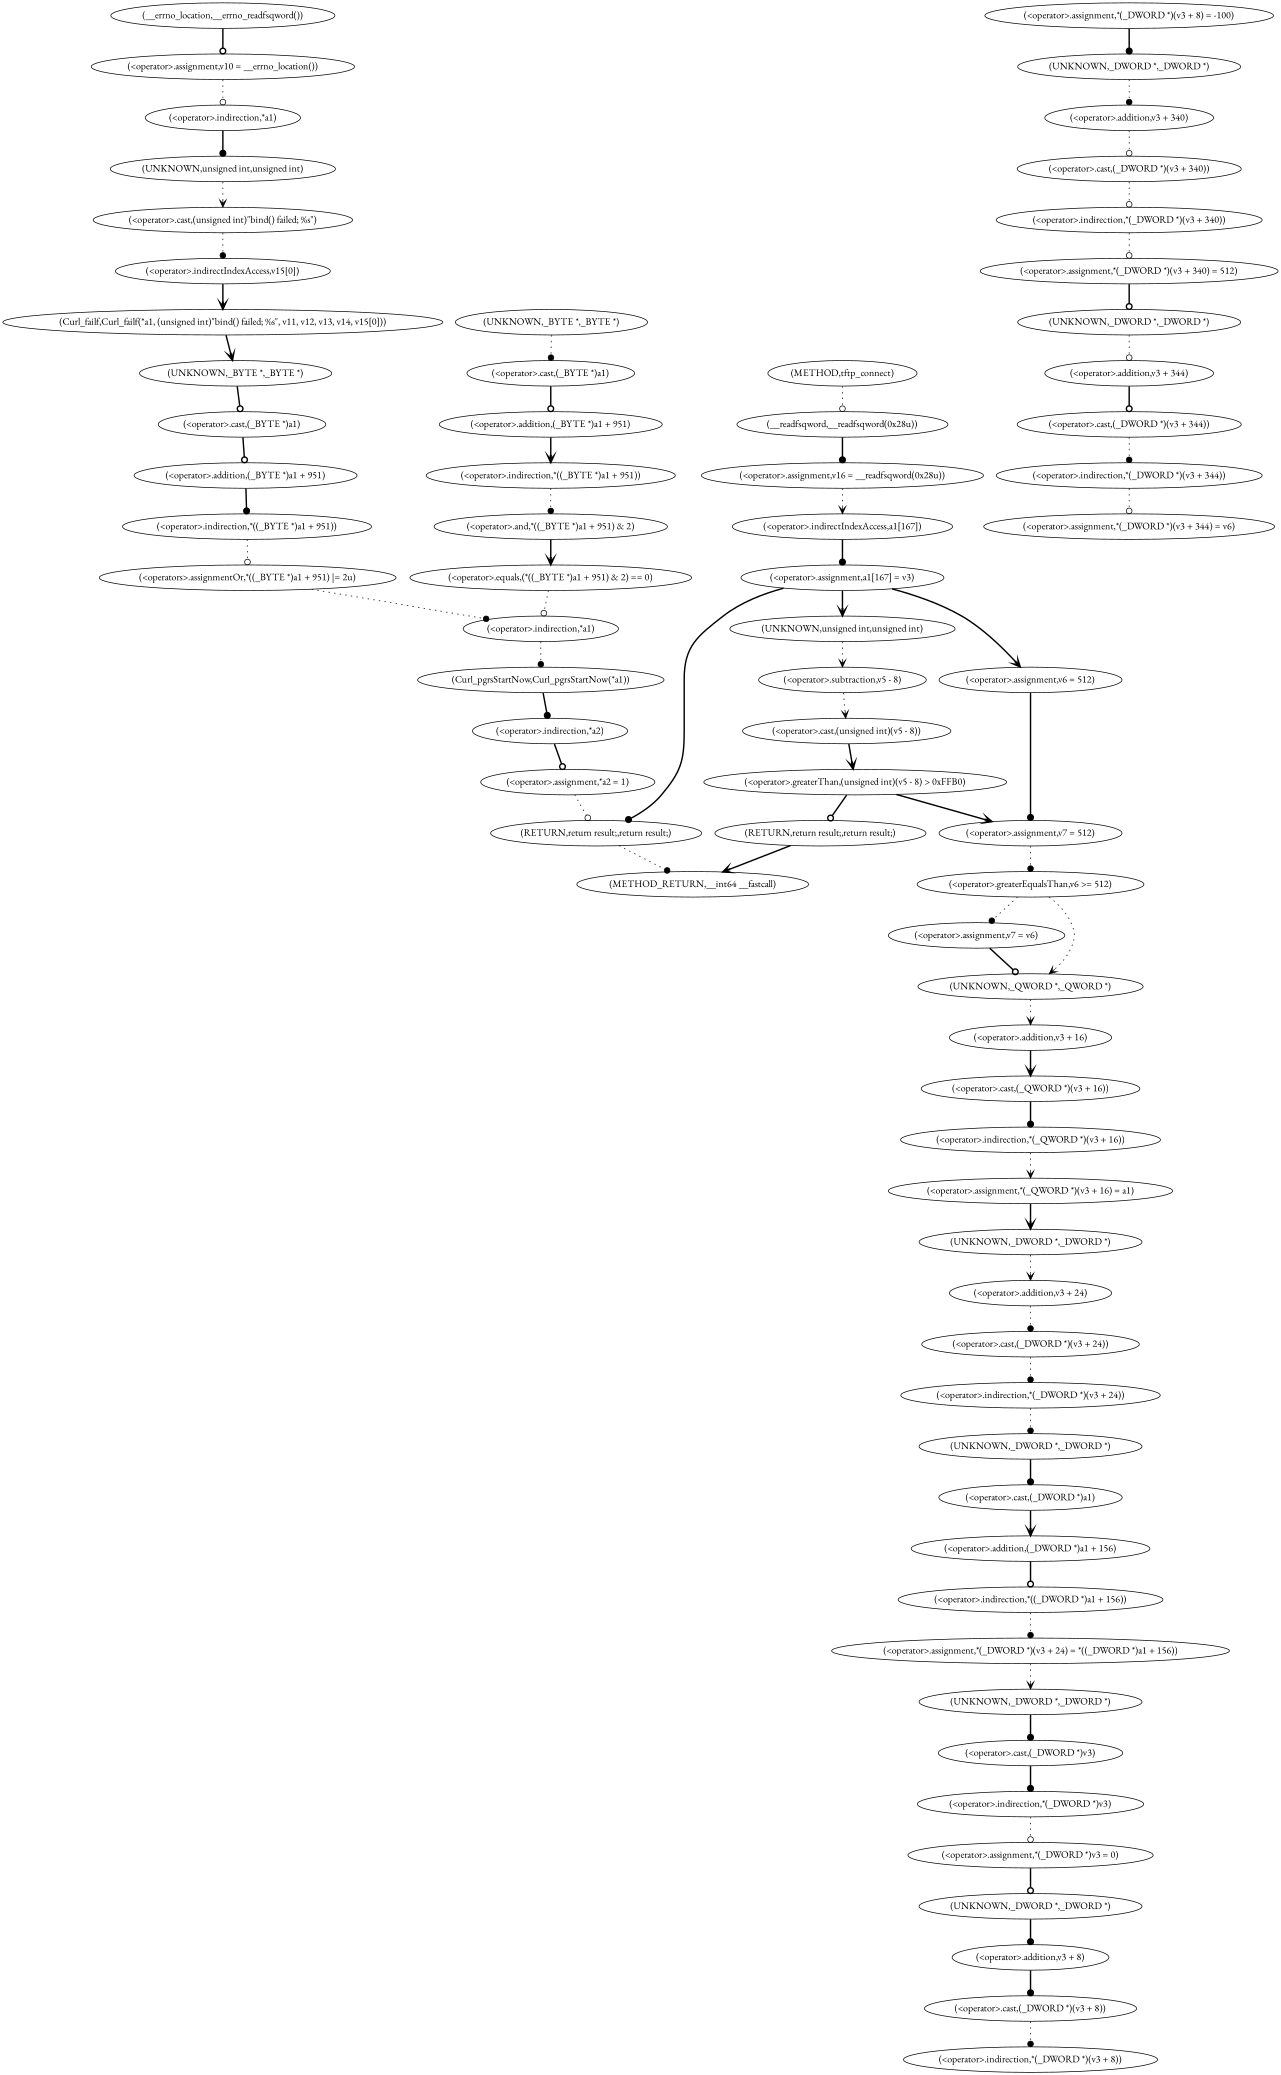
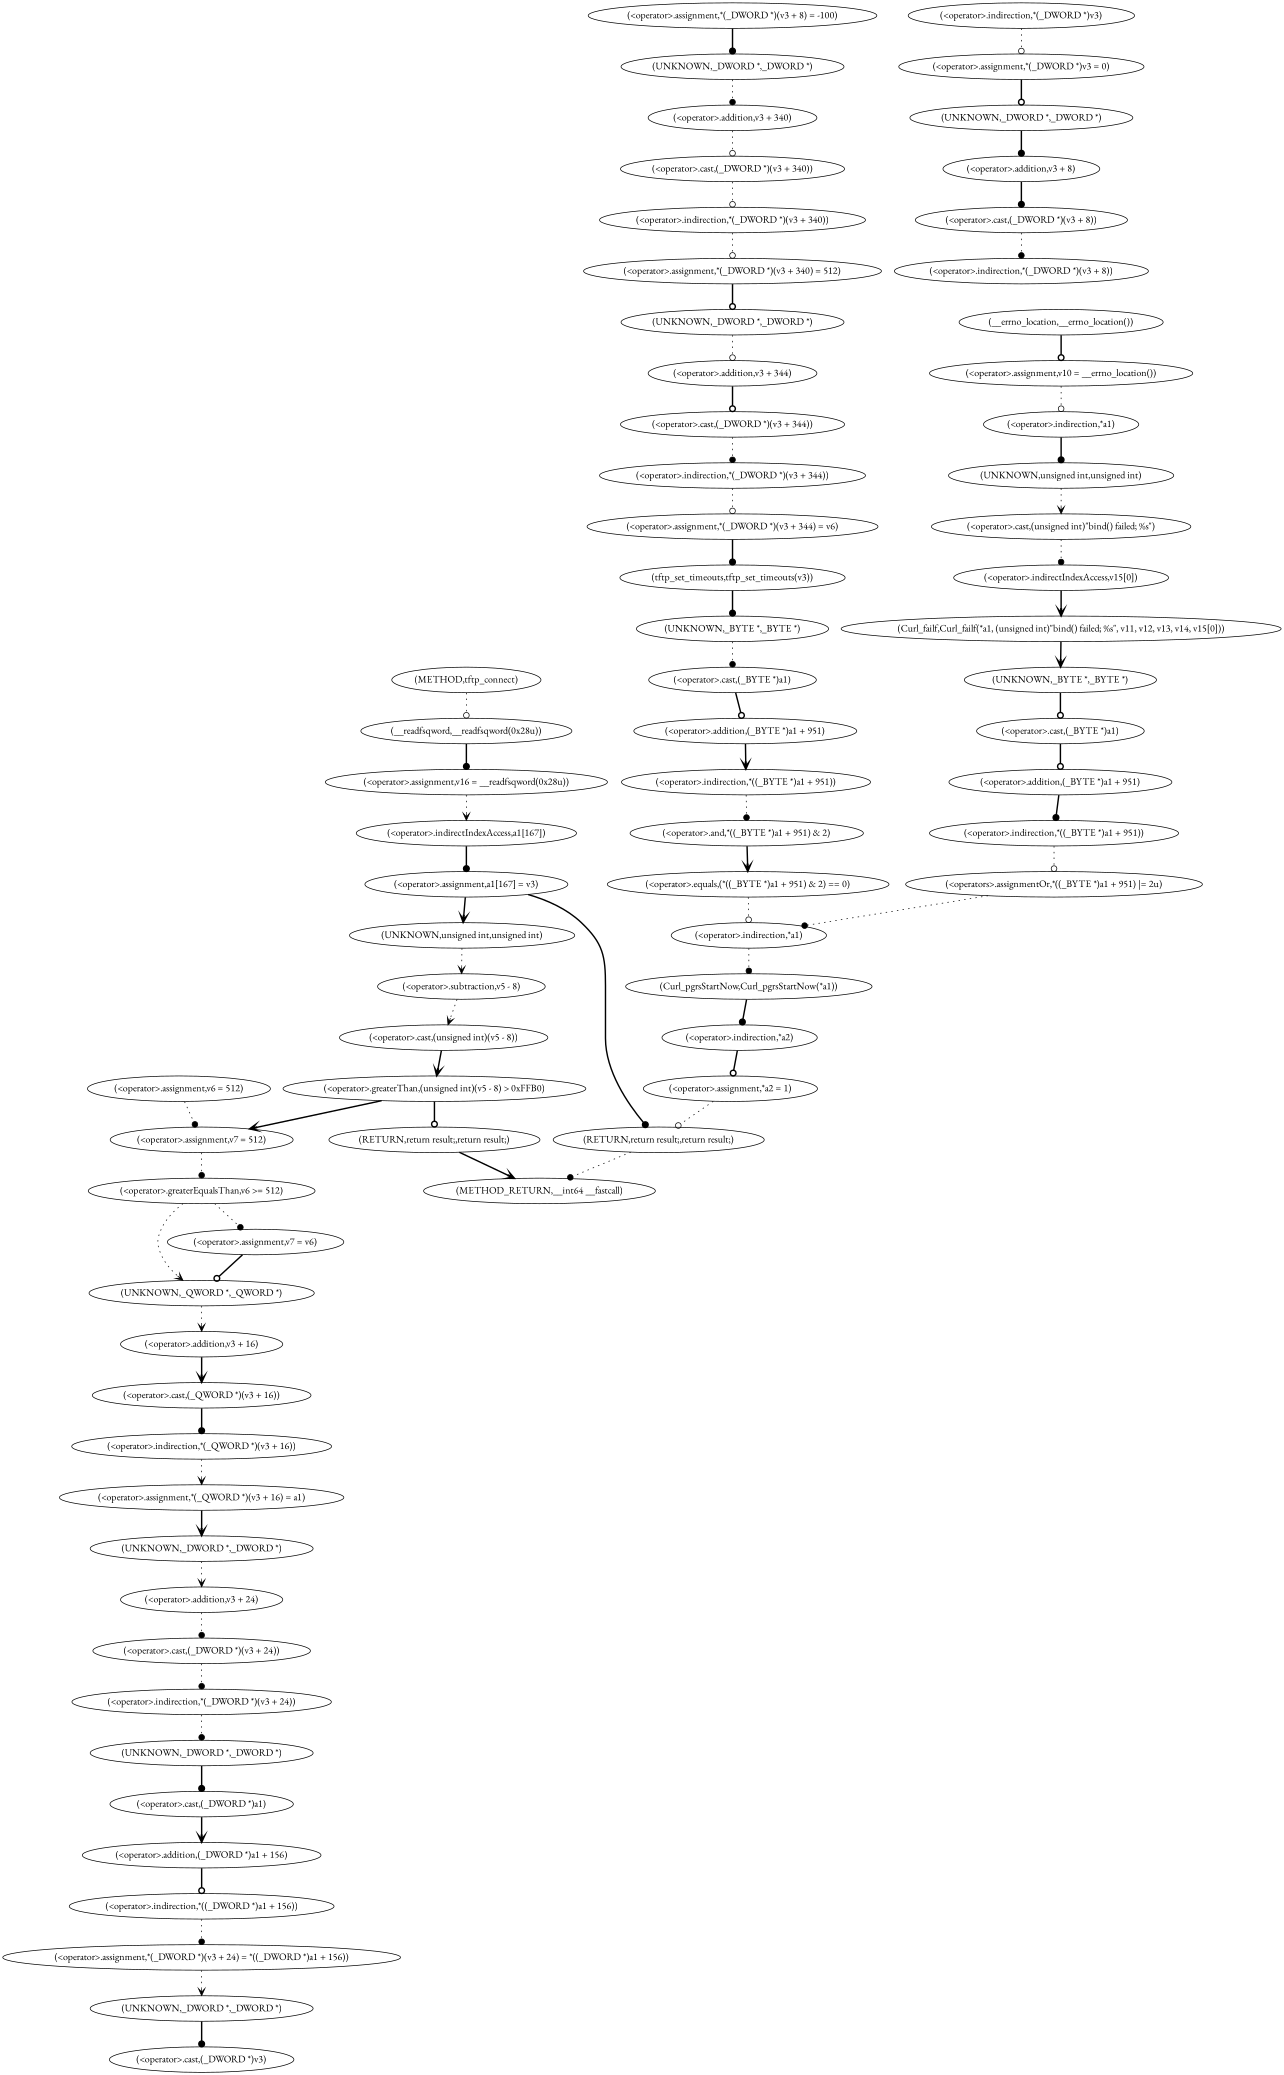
node "(__errno_location,__errno_readfsqword())": label "(__errno_location,__errno_readfsqword())" -> "(__errno_location,__errno_location())"
node "(tftp_set_timeouts,tftp_set_timeouts(v3))": added
edge "(<operator>.assignment,a1[167] = v3)" -> "(<operator>.assignment,v6 = 512)": removed
edge "(<operator>.assignment,v6 = 512)" -> "(<operator>.assignment,v7 = 512)": style bold -> dotted
edge "(<operator>.cast,(_DWORD *)v3)" -> "(<operator>.indirection,*(_DWORD *)v3)": removed
